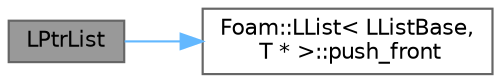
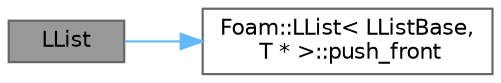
node "LPtrList": label "LPtrList" -> "LList"
